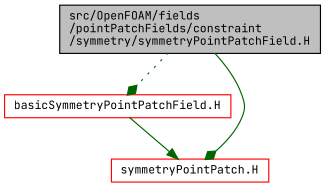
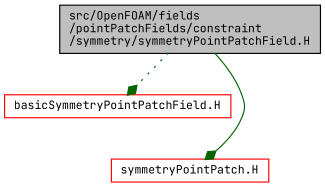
edge "basicSymmetryPointPatchField.H" -> "symmetryPointPatch.H": removed
